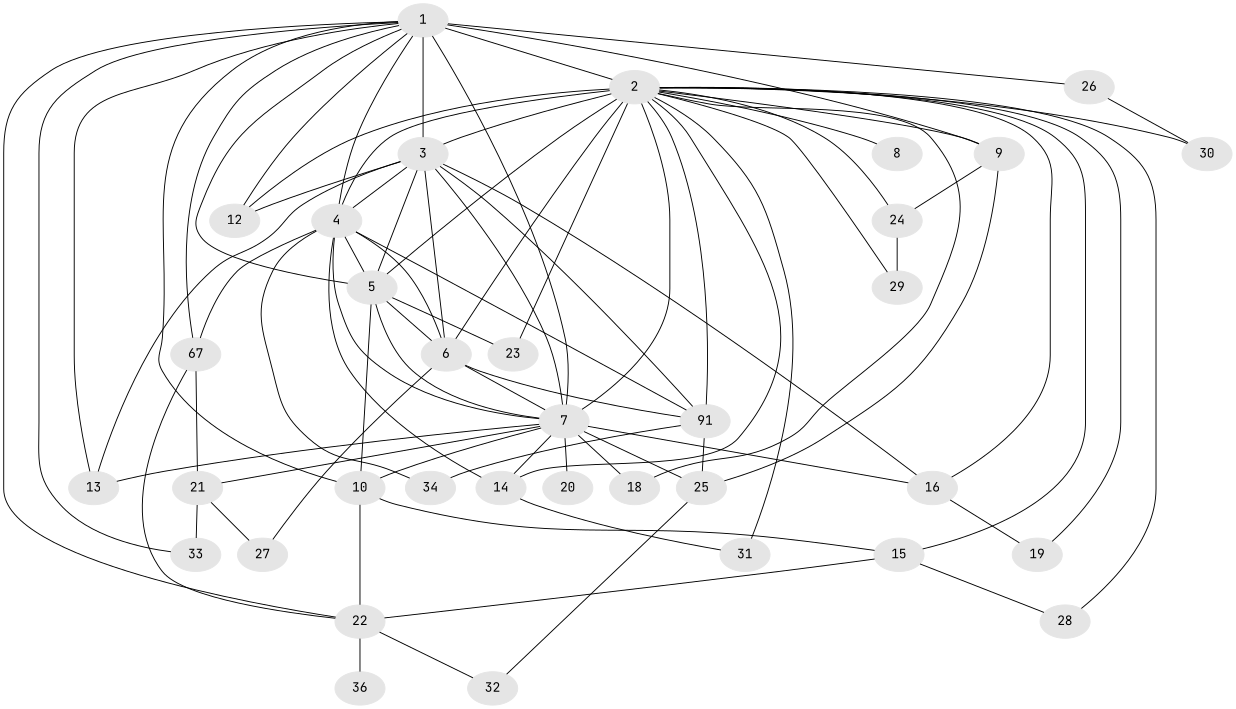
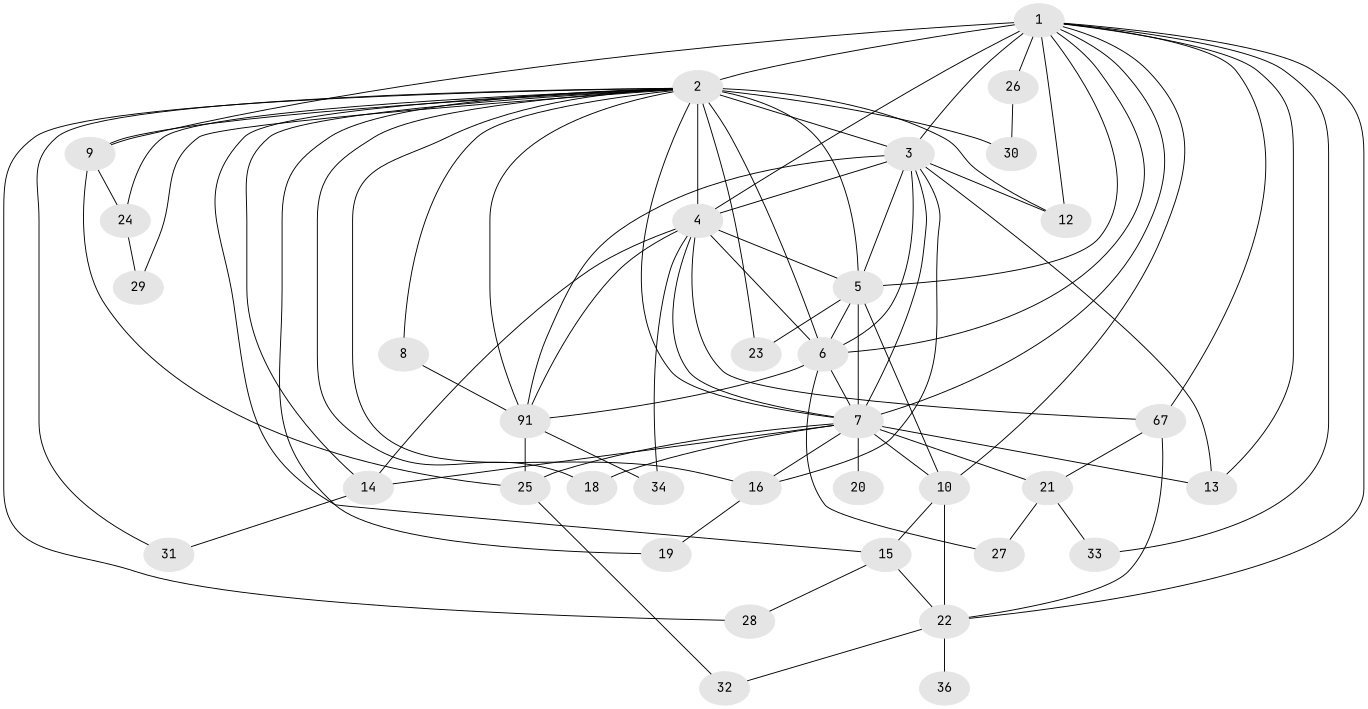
edge "1" -- "6": added
edge "8" -- "91": added
